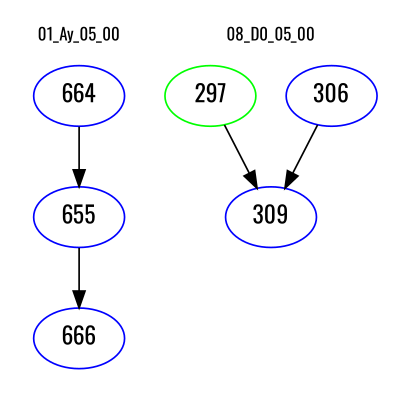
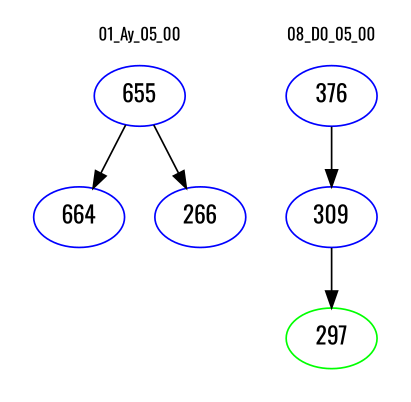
node "306": label "306" -> "376"
edge "664" -> "655": reversed
edge "297" -> "309": reversed
node "666": label "666" -> "266"
